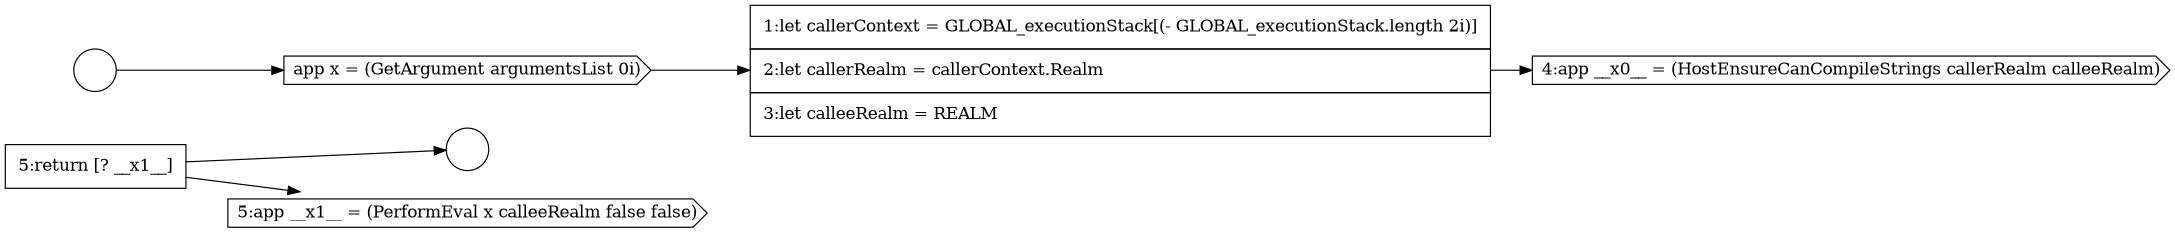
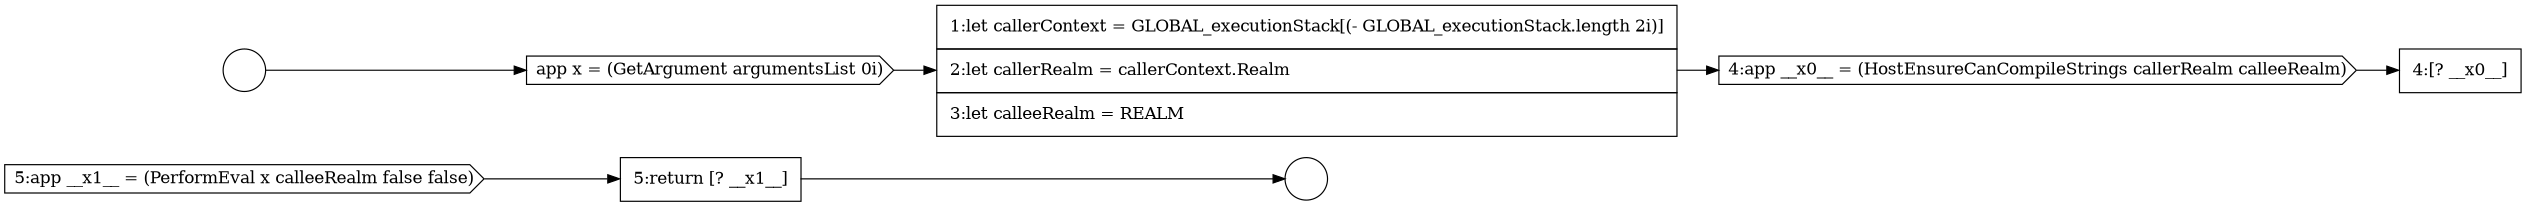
node "4:[? __x0__]": added
edge "5:return [? __x1__]" -> "5:app __x1__ = (PerformEval x calleeRealm false false)": reversed
